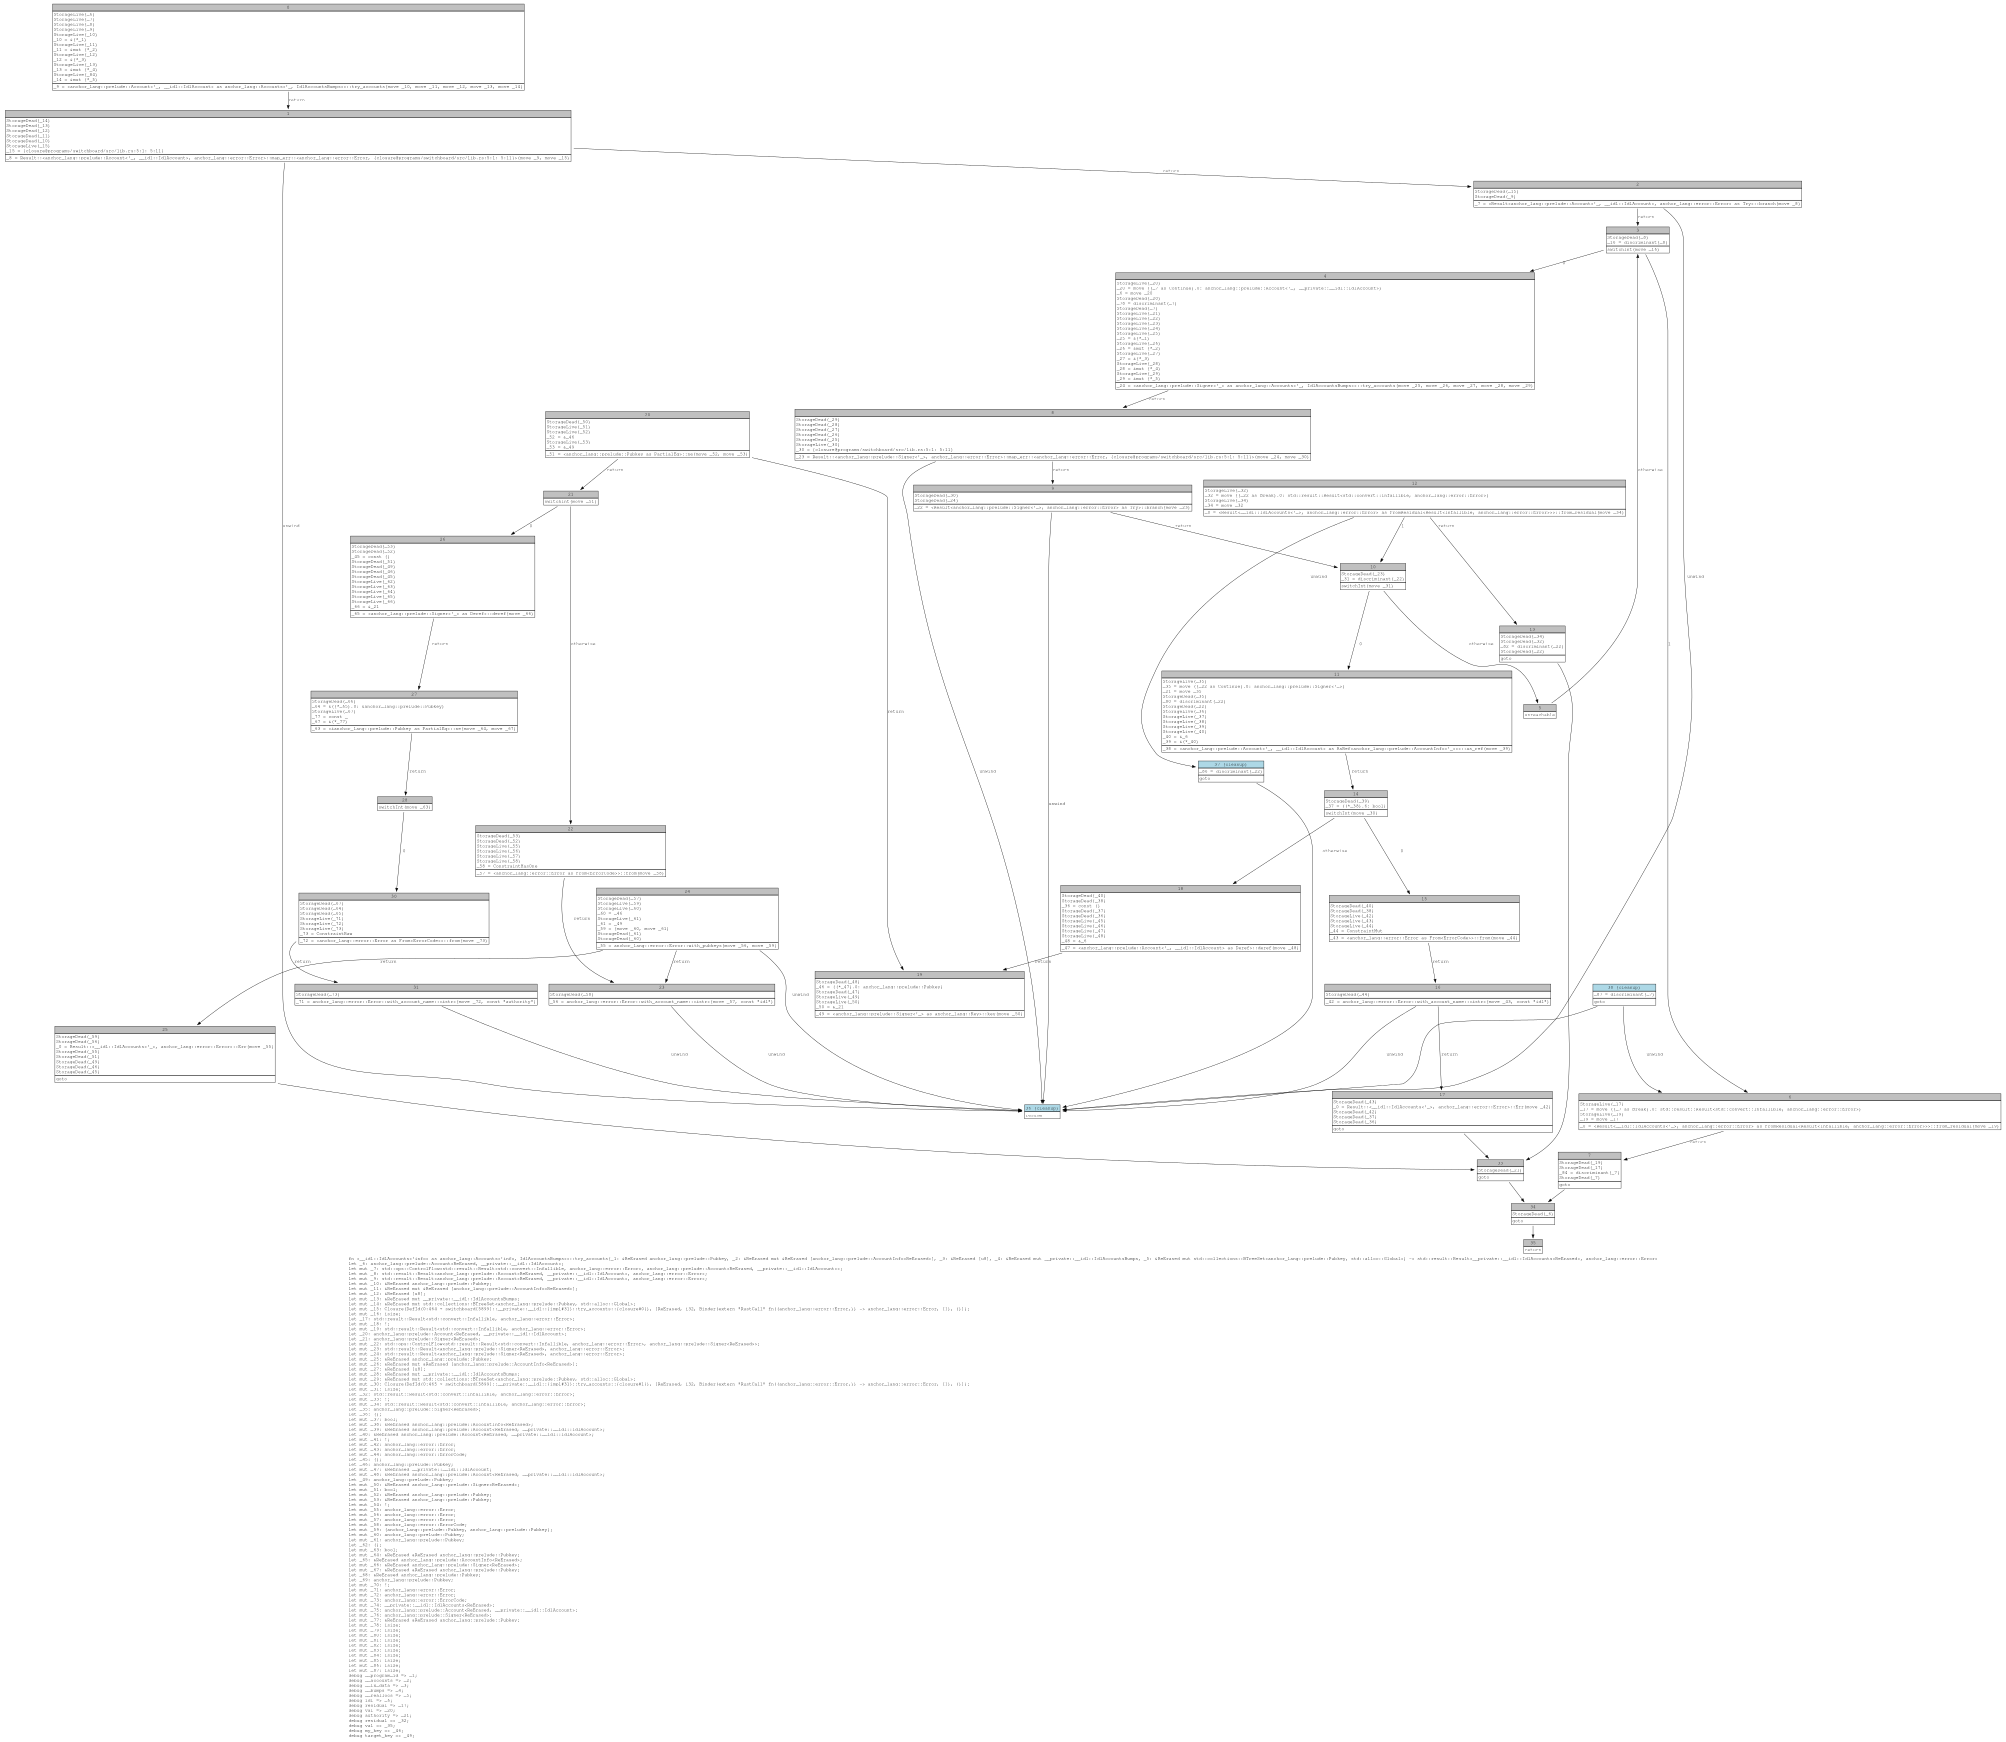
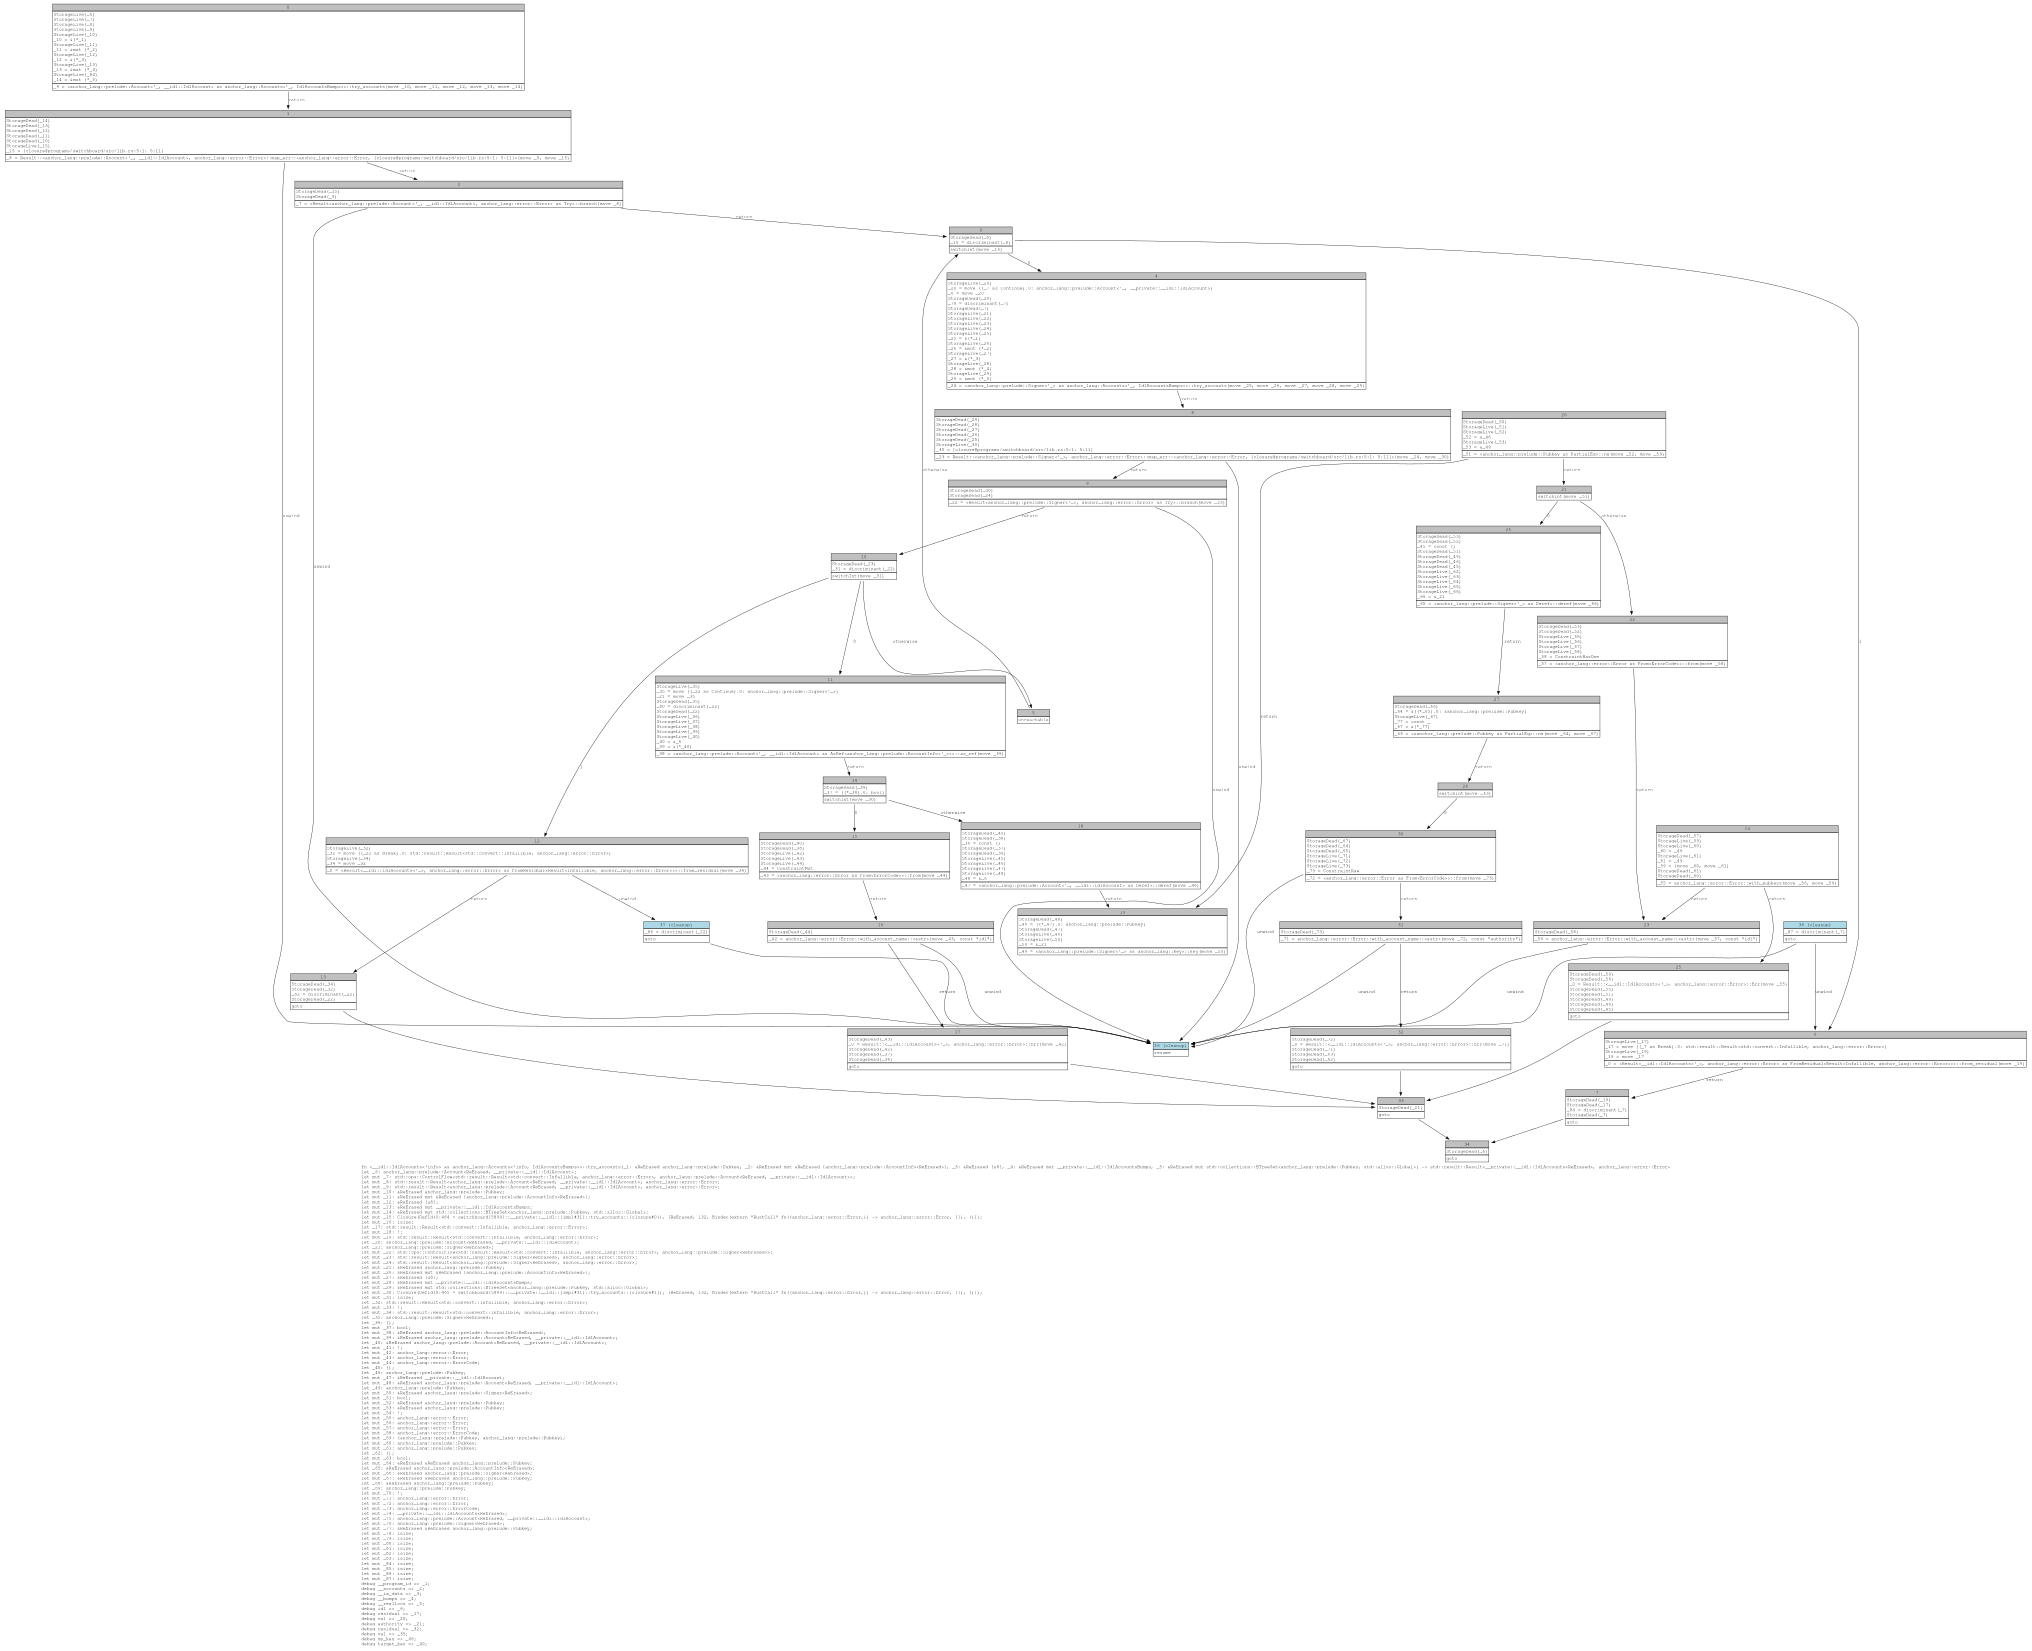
edge "12" -> "10": reversed
node "32": added
edge "24" -> "36 (cleanup)": now "30" -> "36 (cleanup)"
node "35": removed
